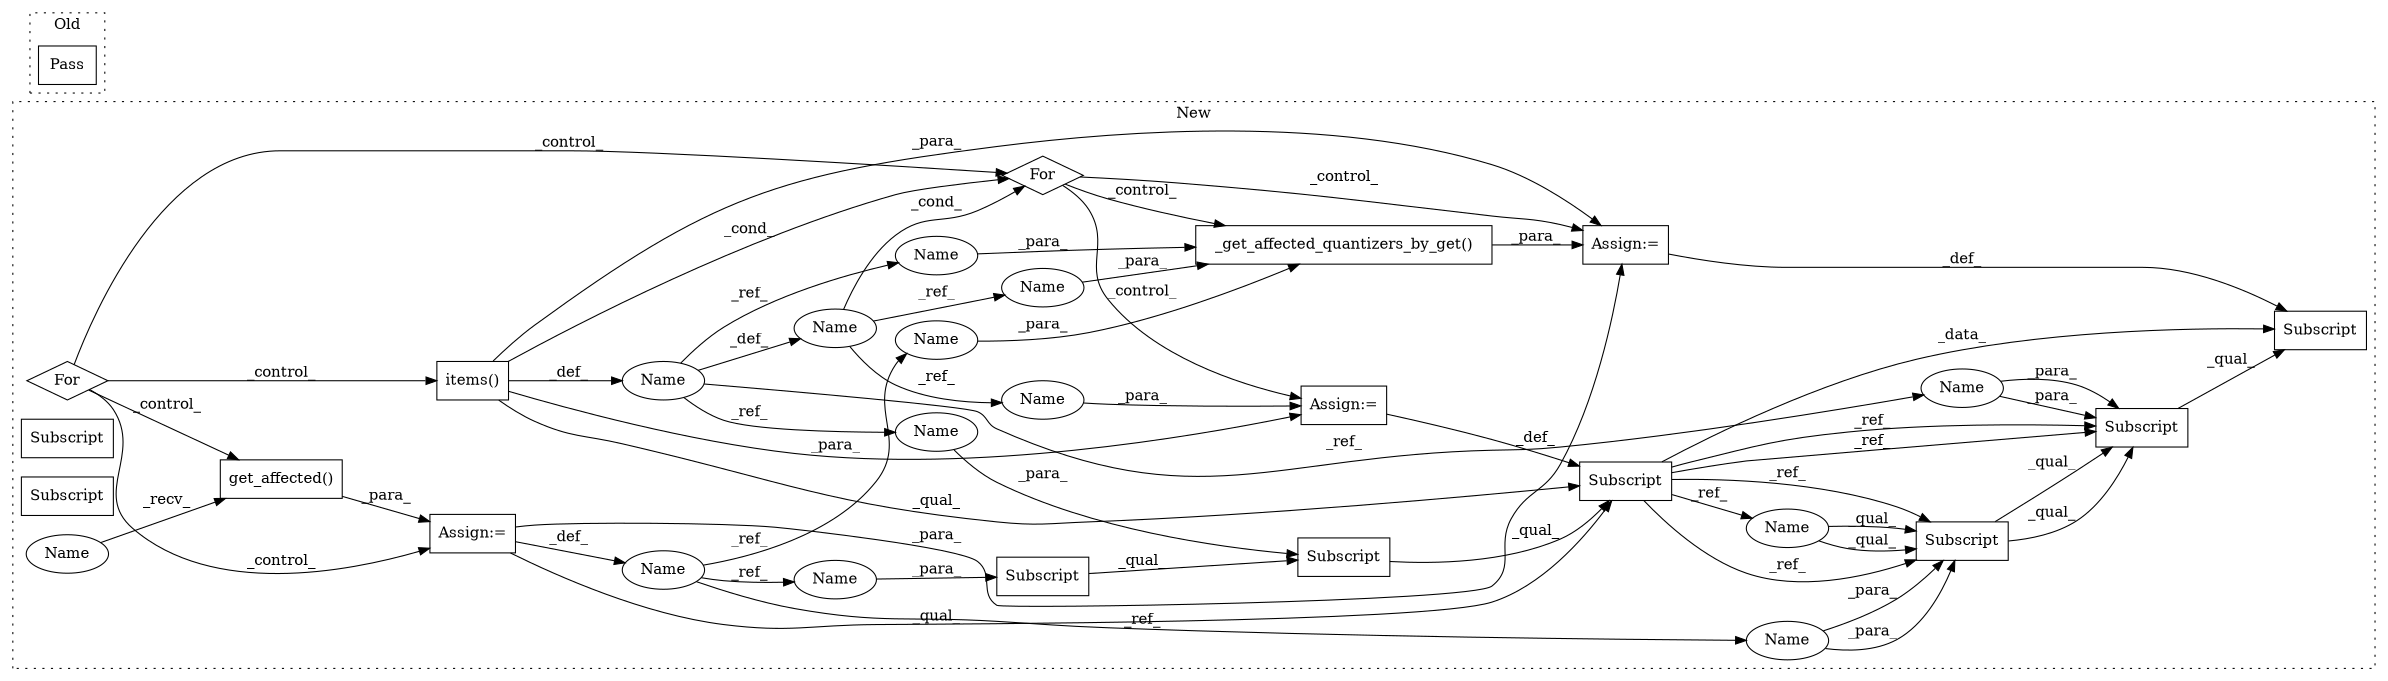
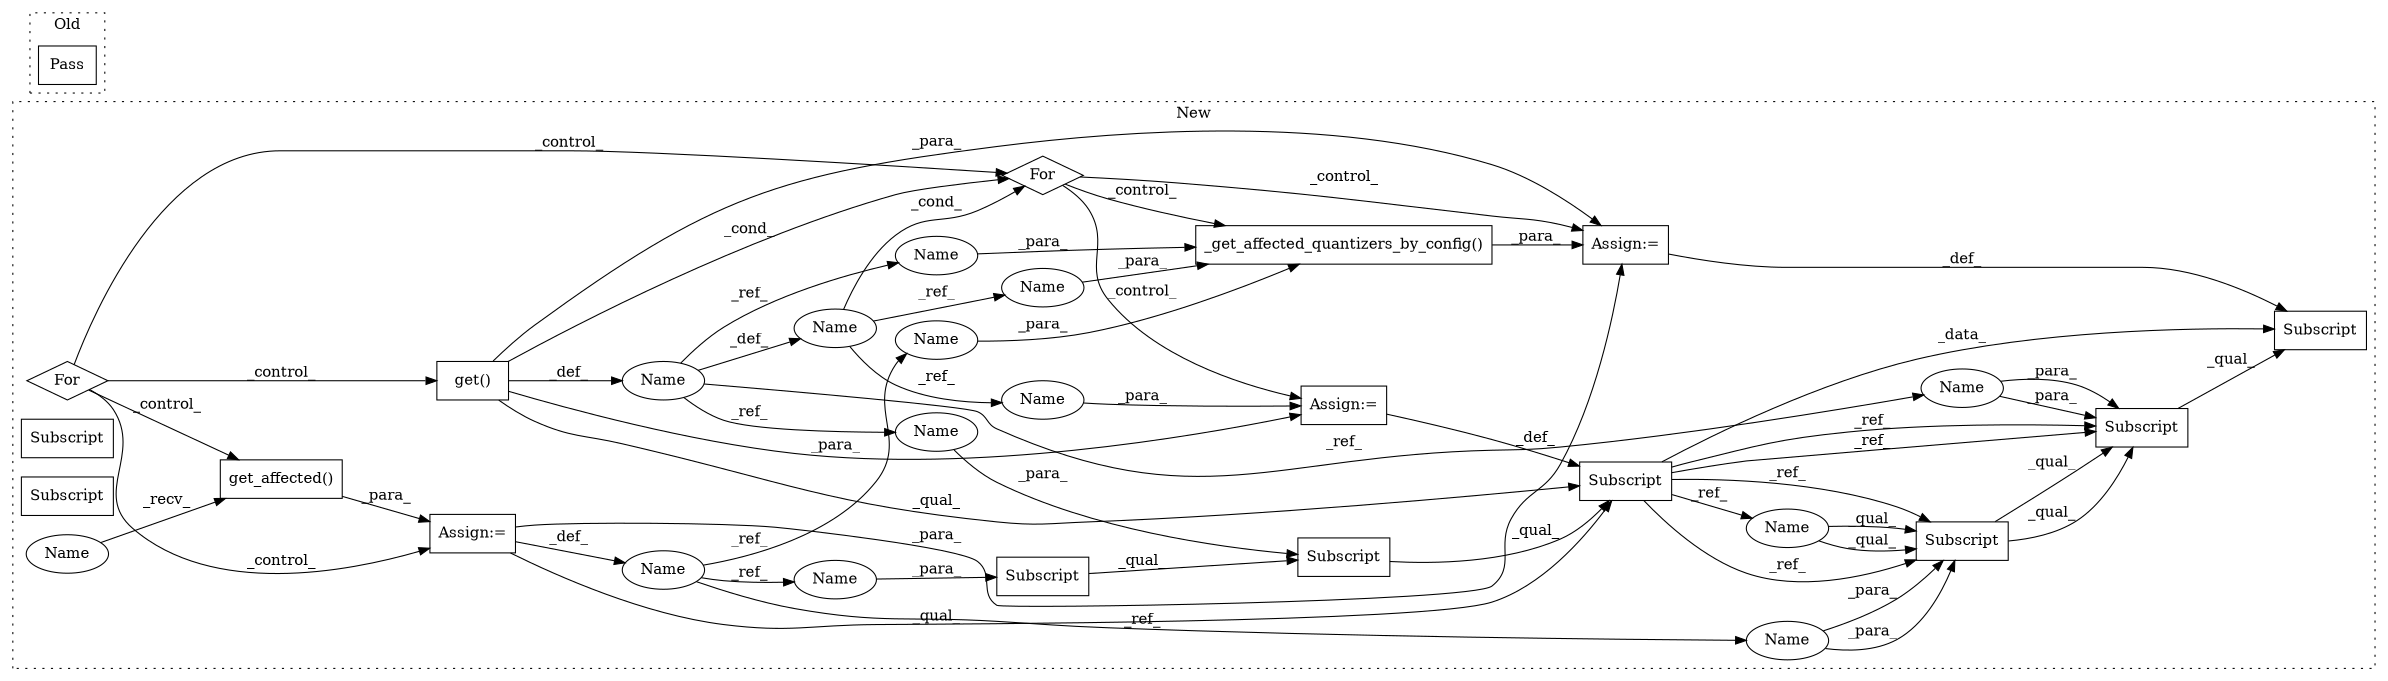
node "_get_affected_quantizers_by_get()": label "_get_affected_quantizers_by_get()" -> "_get_affected_quantizers_by_config()"
node "items()": label "items()" -> "get()"
